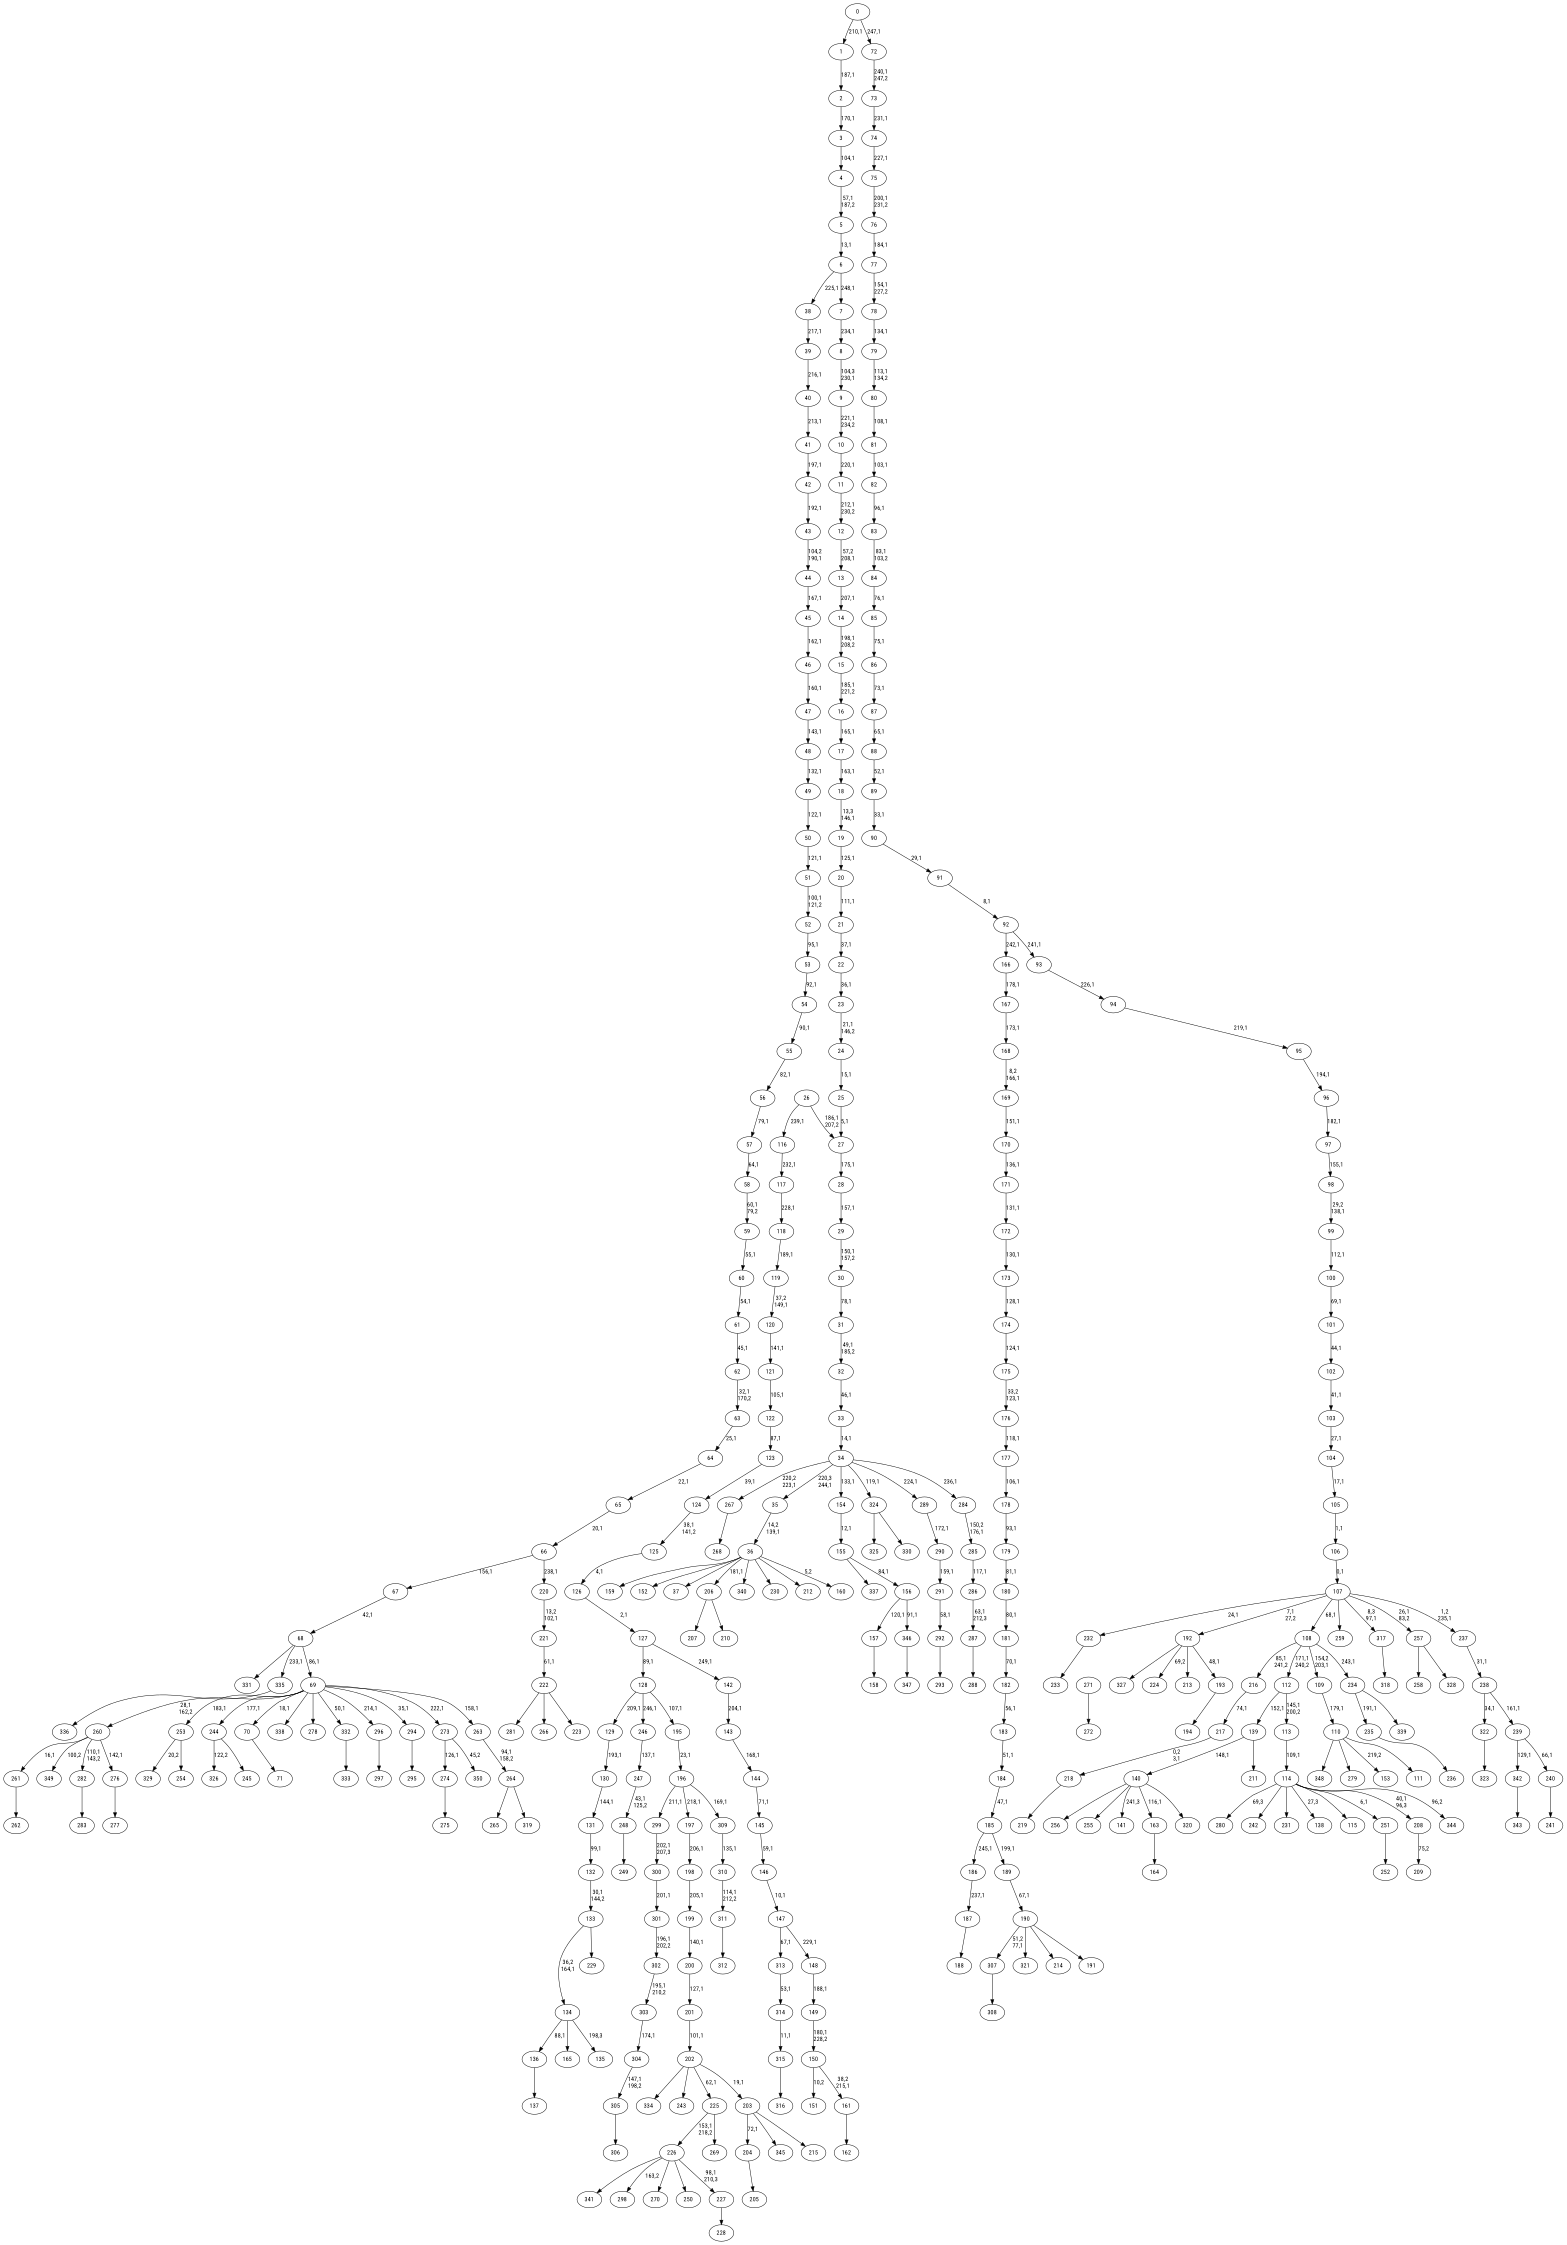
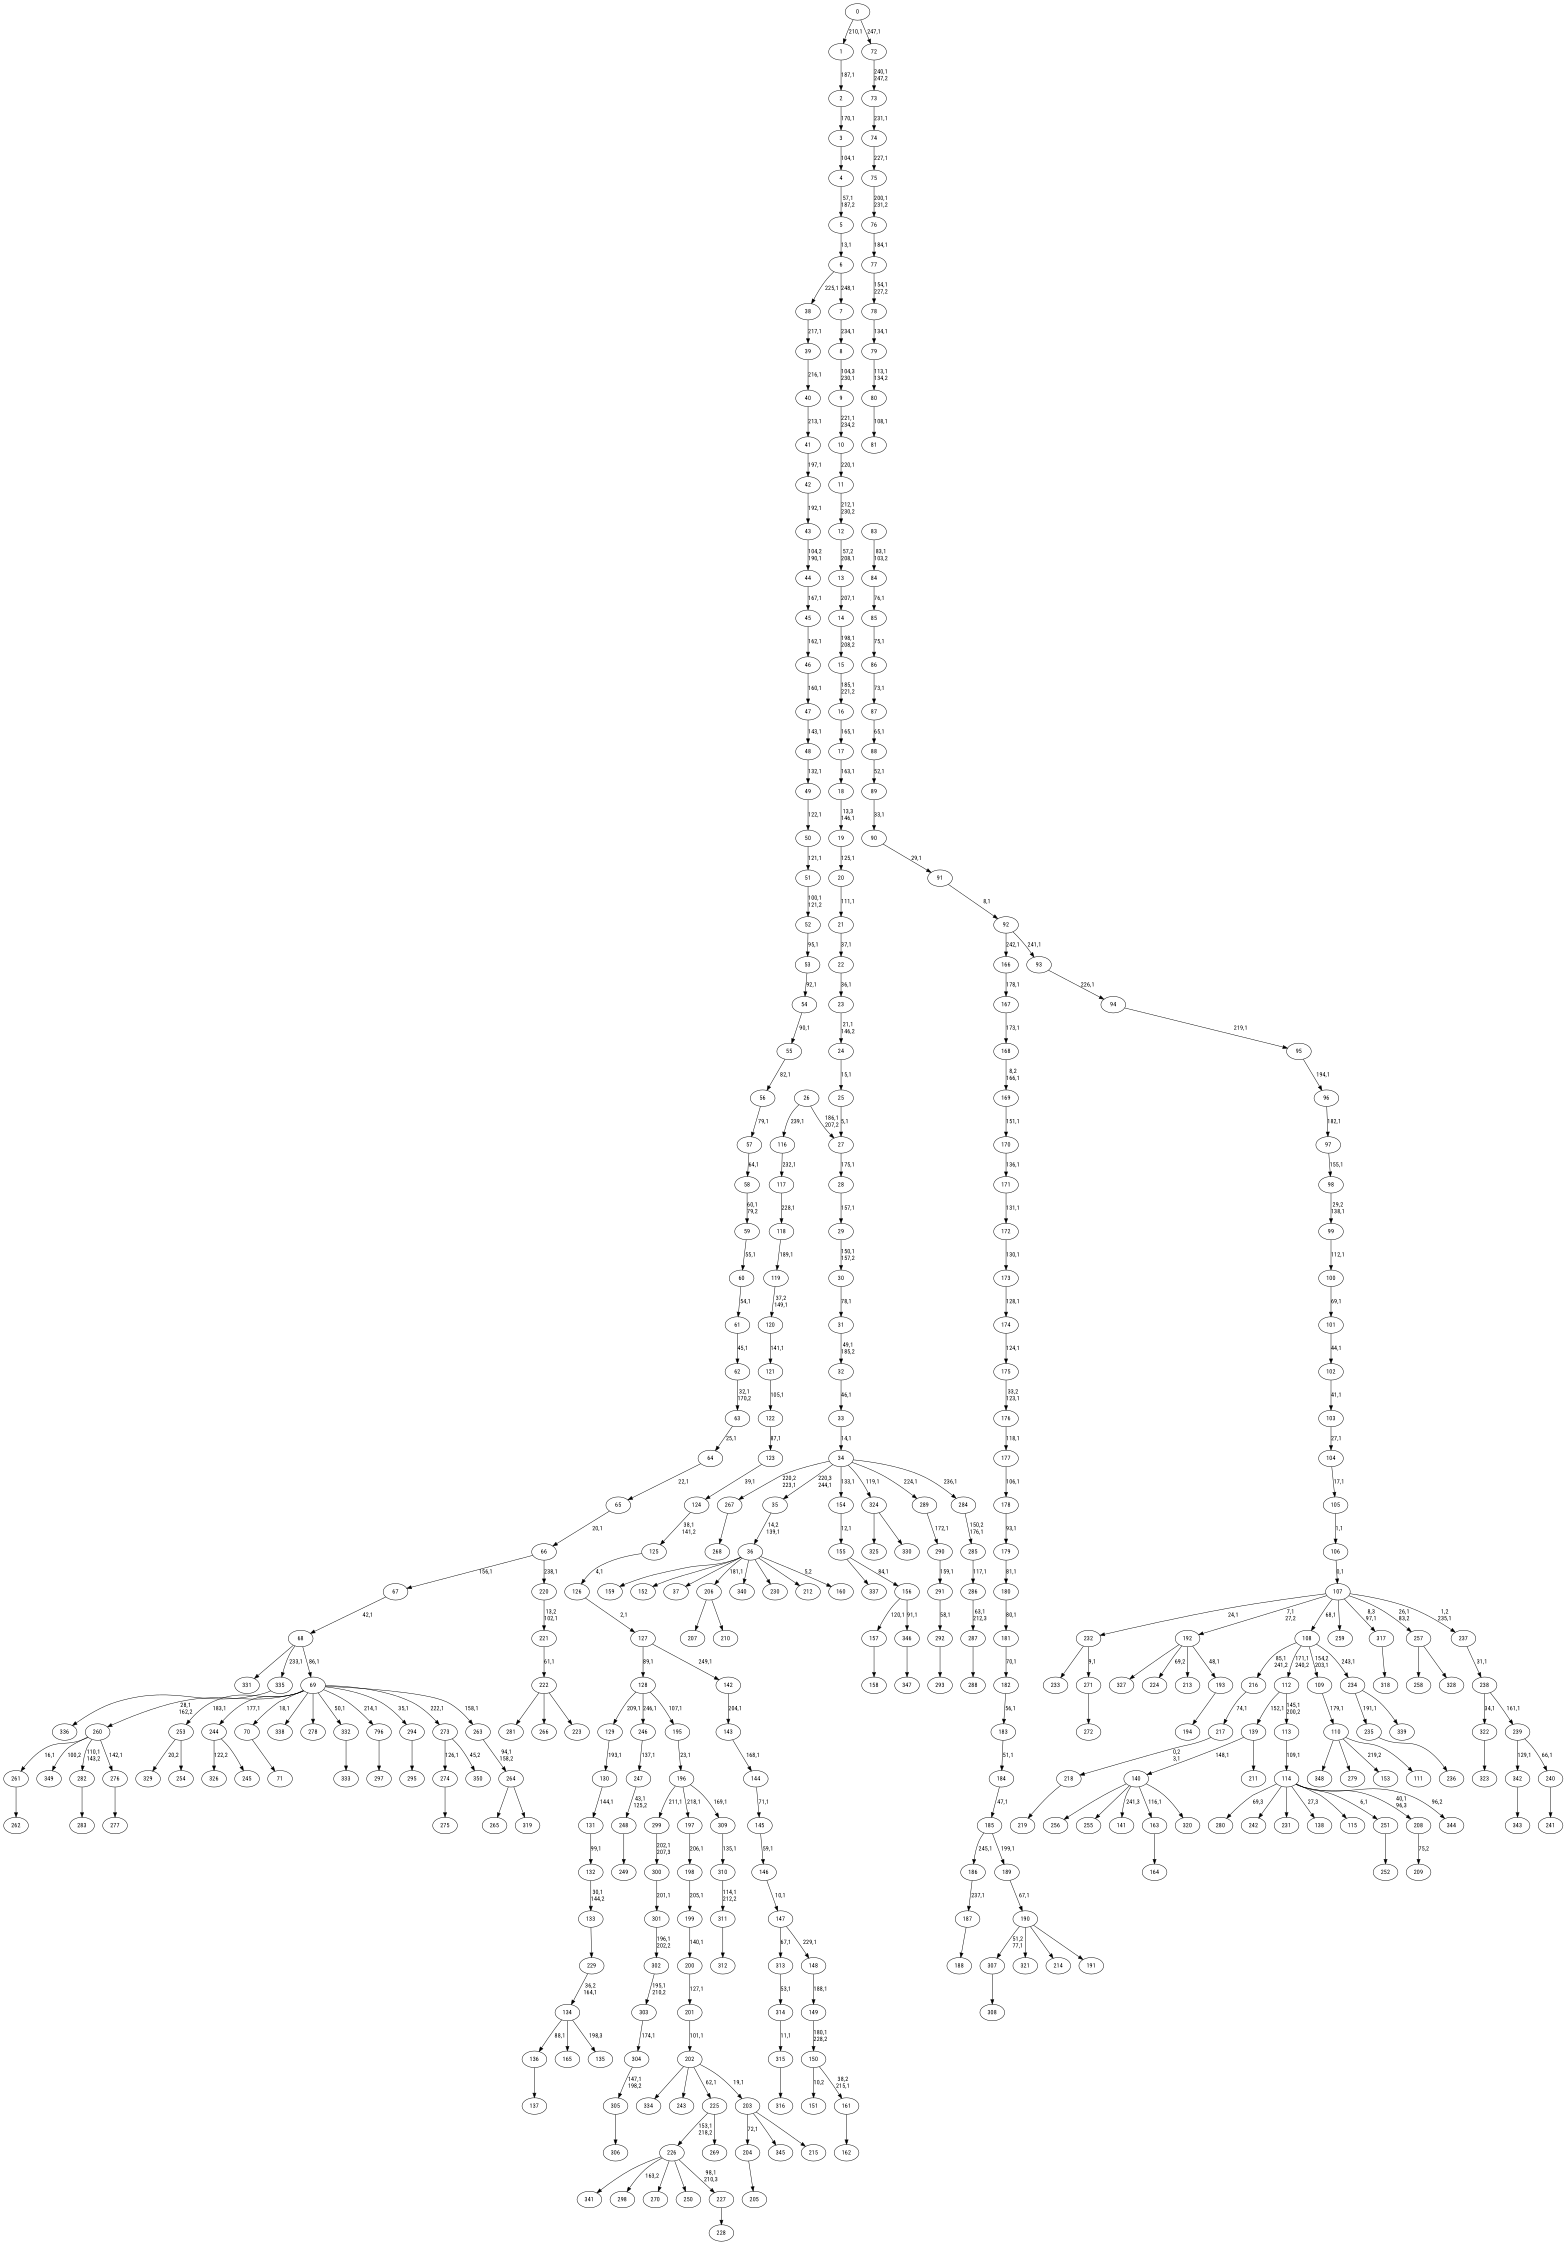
node "82": removed
edge "232" -> "271": added, label "9,1"
node "296": label "296" -> "796"
edge "133" -> "134": now "229" -> "134"
